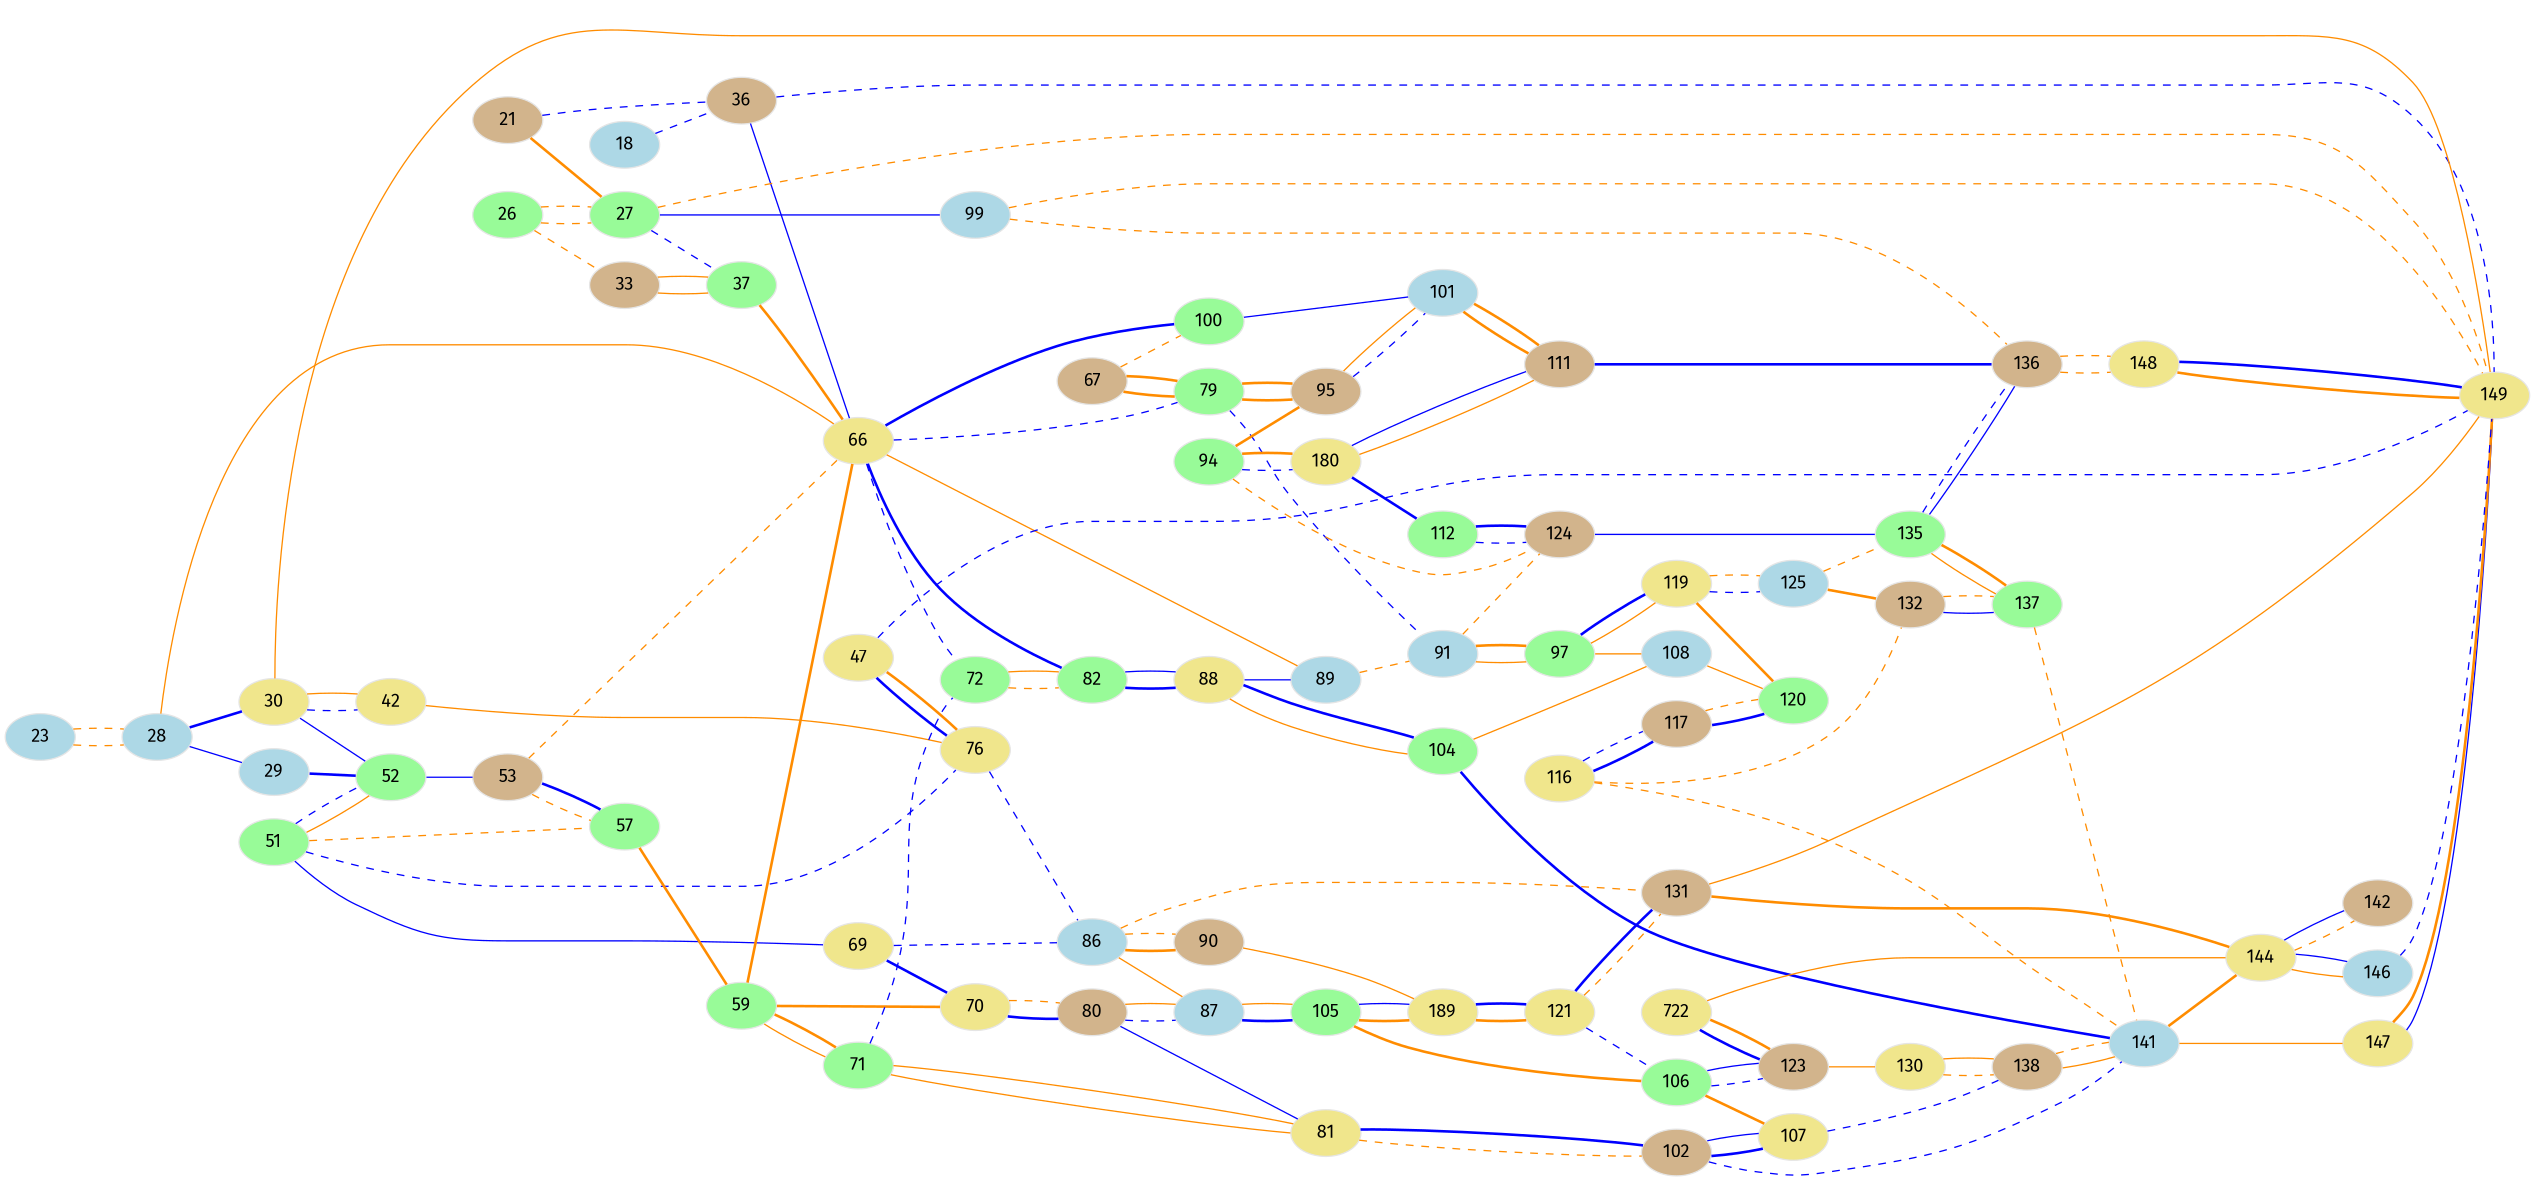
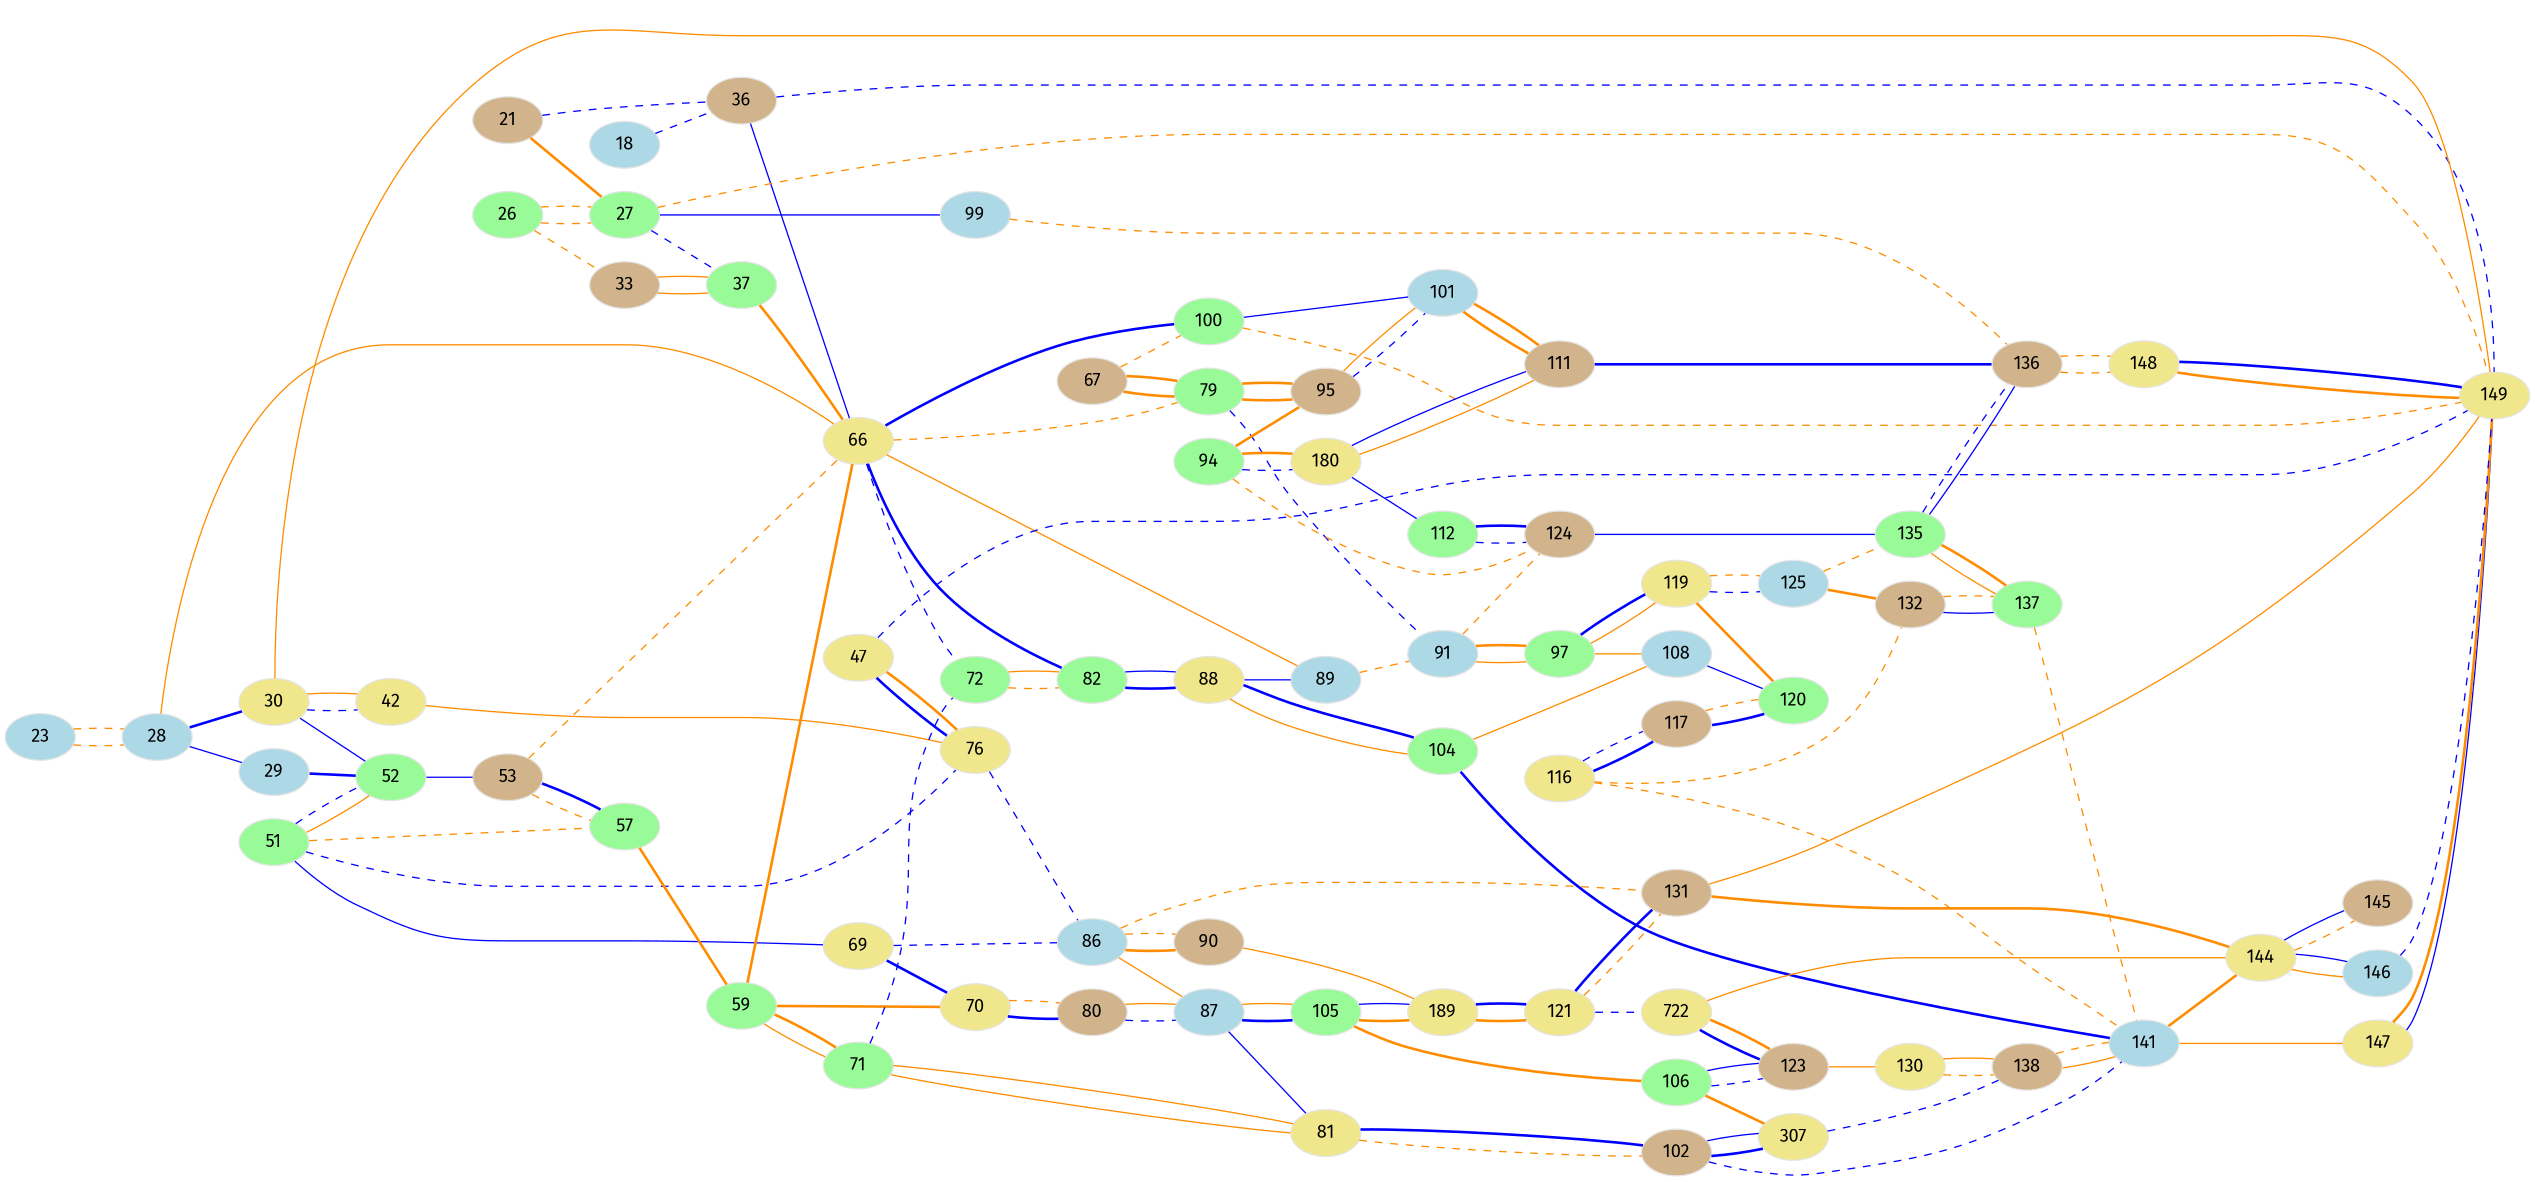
edge "99" -- "149": now "100" -- "149"
edge "79" -- "66": color blue -> darkorange
edge "180" -- "112": style bold -> solid
edge "108" -- "120": color darkorange -> blue
node "142": label "142" -> "145"
edge "121" -- "106": now "121" -- "722"
edge "80" -- "81": now "87" -- "81"
node "107": label "107" -> "307"
